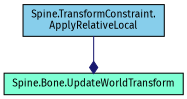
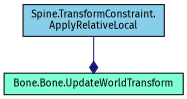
node "Spine.Bone.UpdateWorldTransform": label "Spine.Bone.UpdateWorldTransform" -> "Bone.Bone.UpdateWorldTransform"
